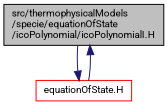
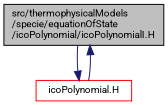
node "equationOfState.H": label "equationOfState.H" -> "icoPolynomial.H"
